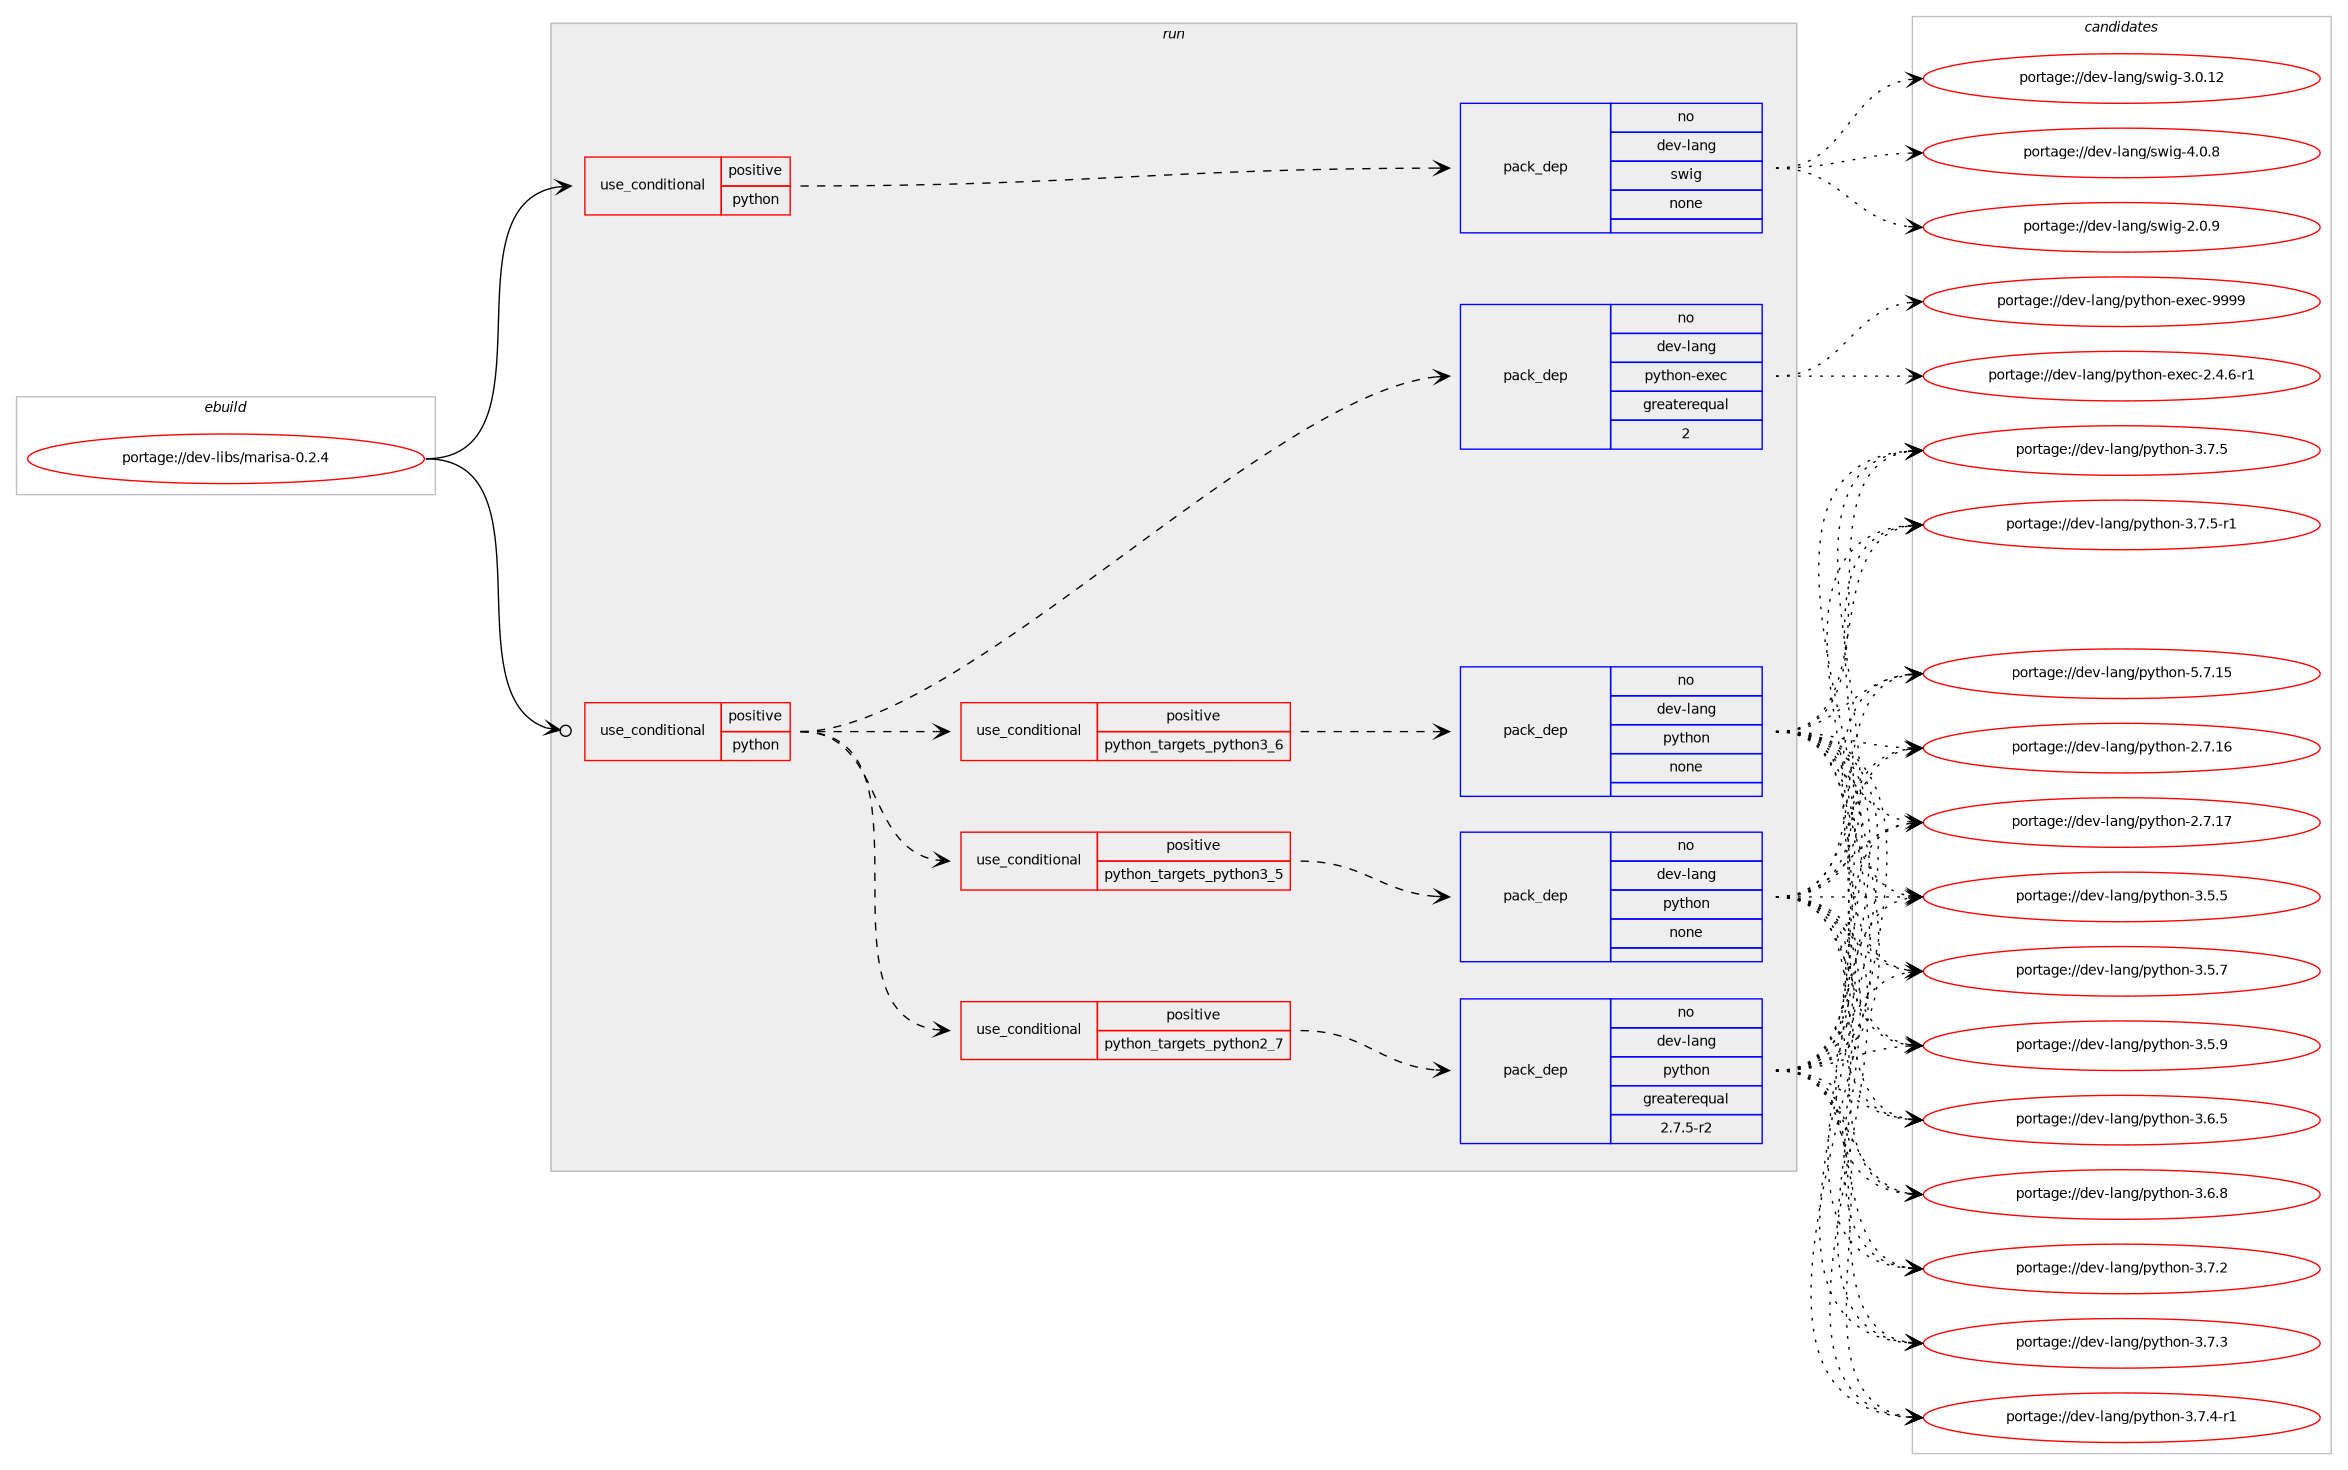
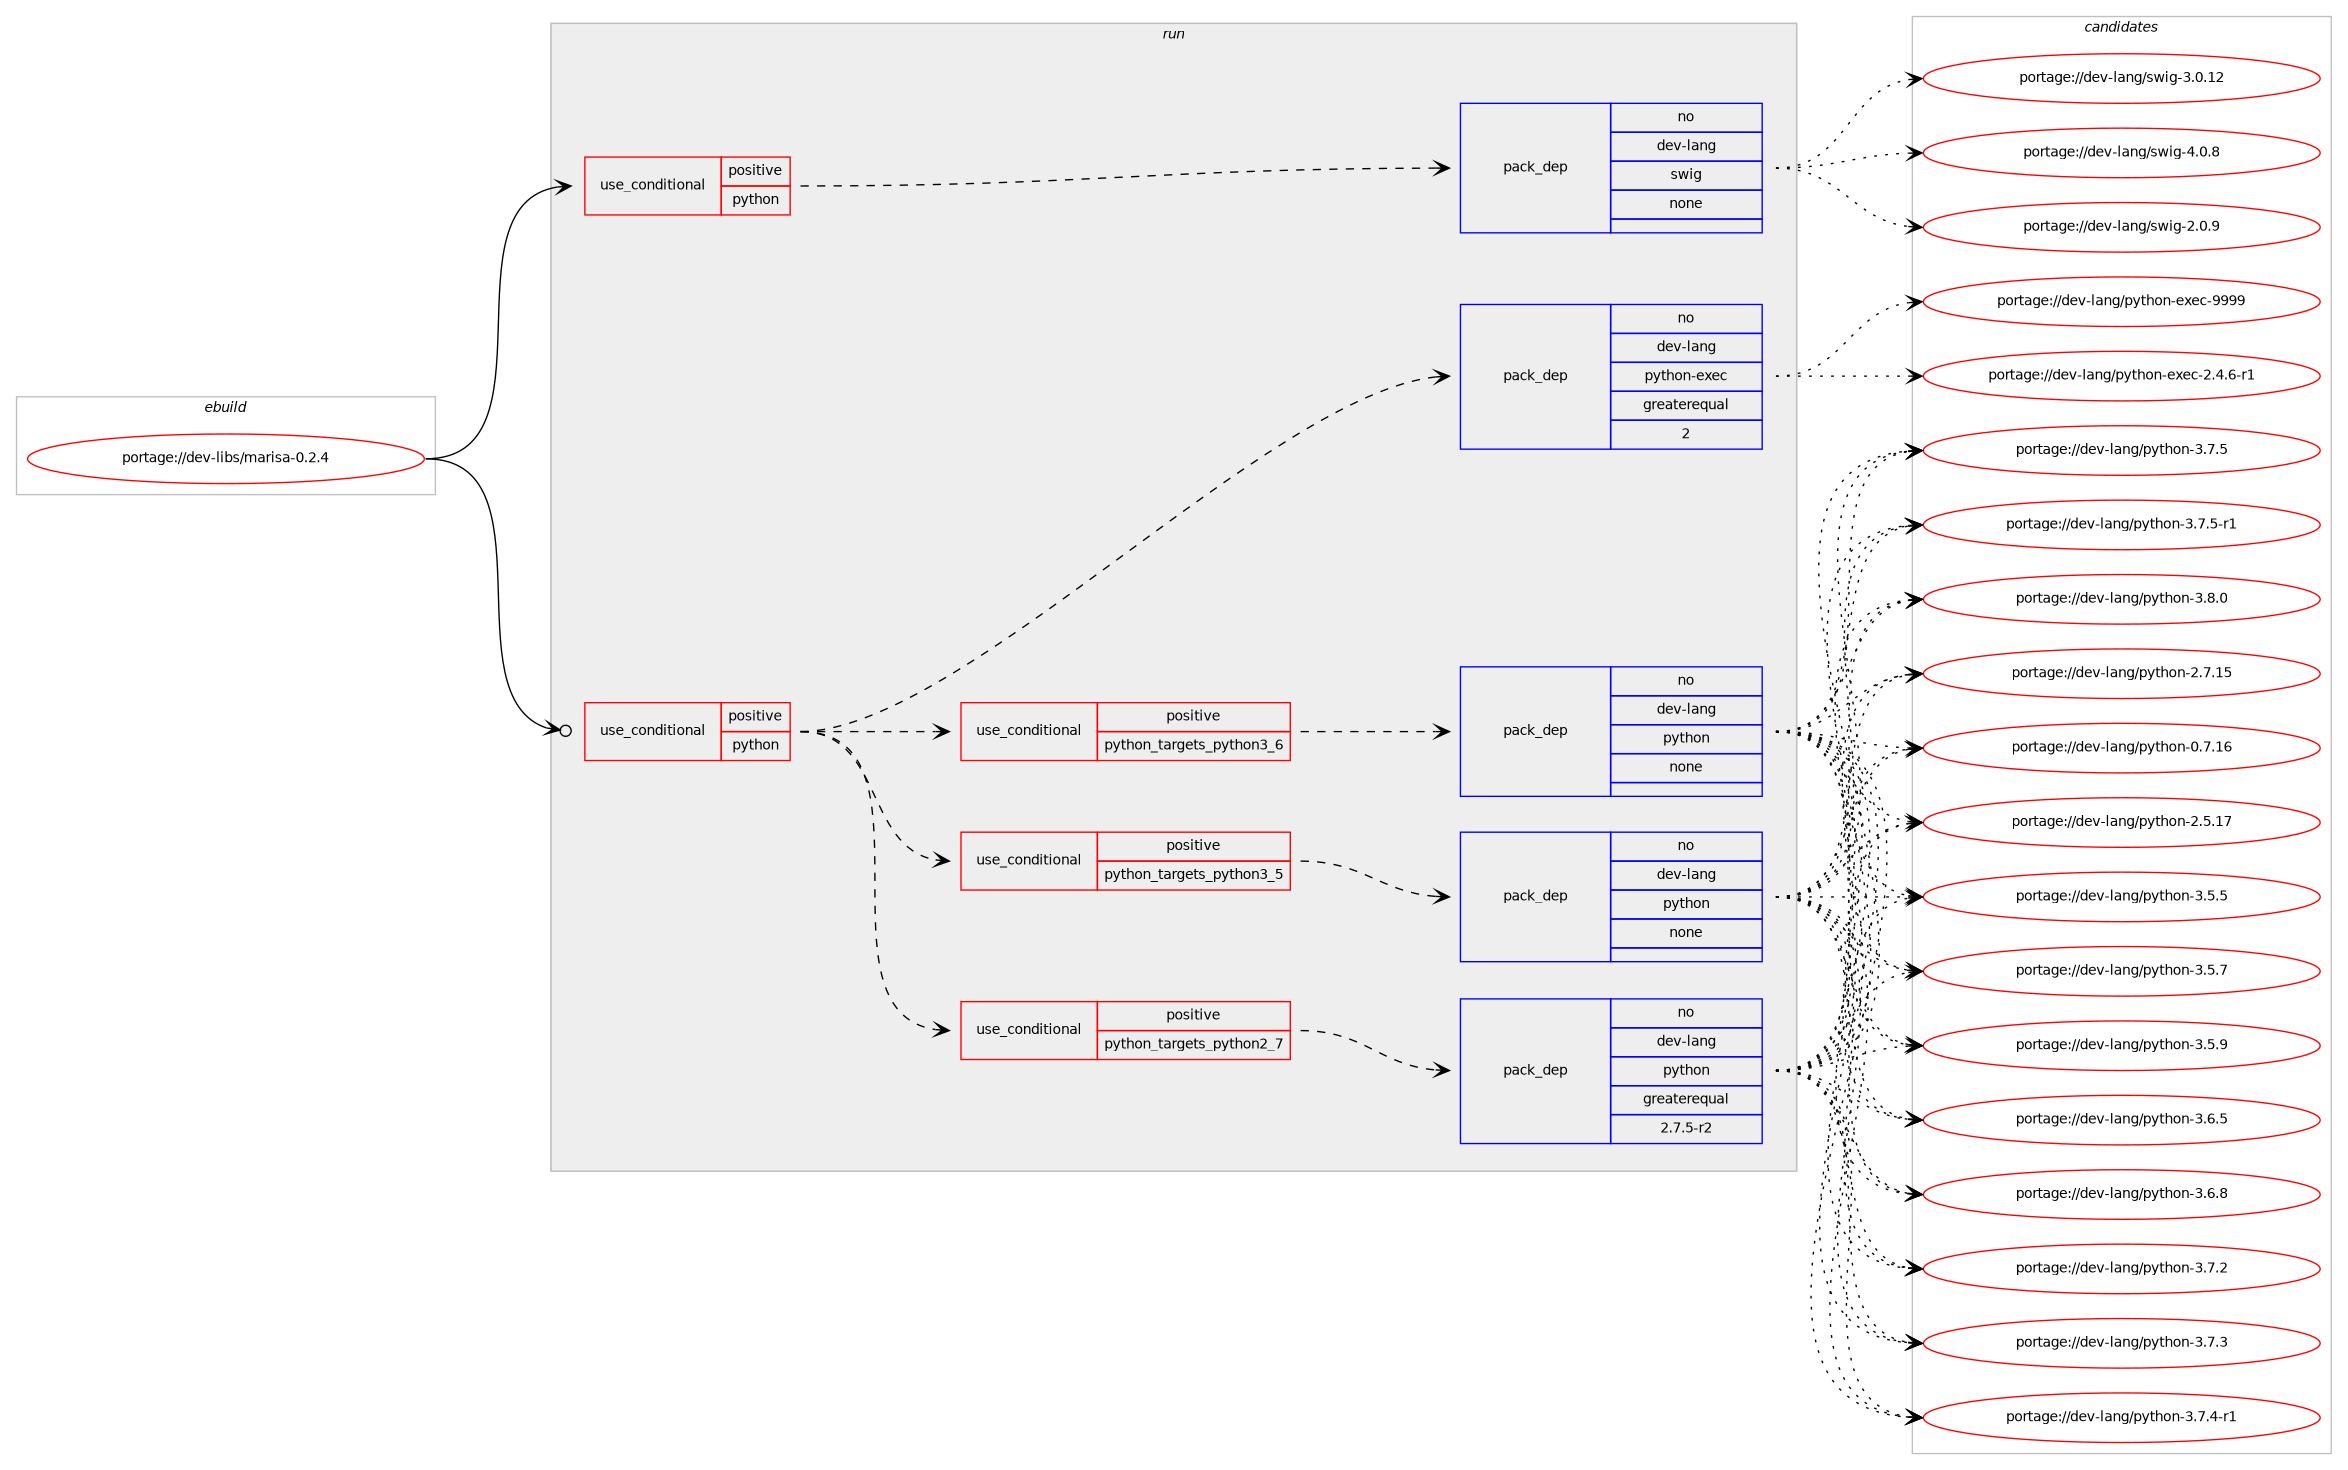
node "portage://dev-lang/python-3.8.0": added
node "portage://dev-lang/python-5.7.15": label "portage://dev-lang/python-5.7.15" -> "portage://dev-lang/python-2.7.15"
node "portage://dev-lang/python-2.7.16": label "portage://dev-lang/python-2.7.16" -> "portage://dev-lang/python-0.7.16"
node "portage://dev-lang/python-2.7.17": label "portage://dev-lang/python-2.7.17" -> "portage://dev-lang/python-2.5.17"
